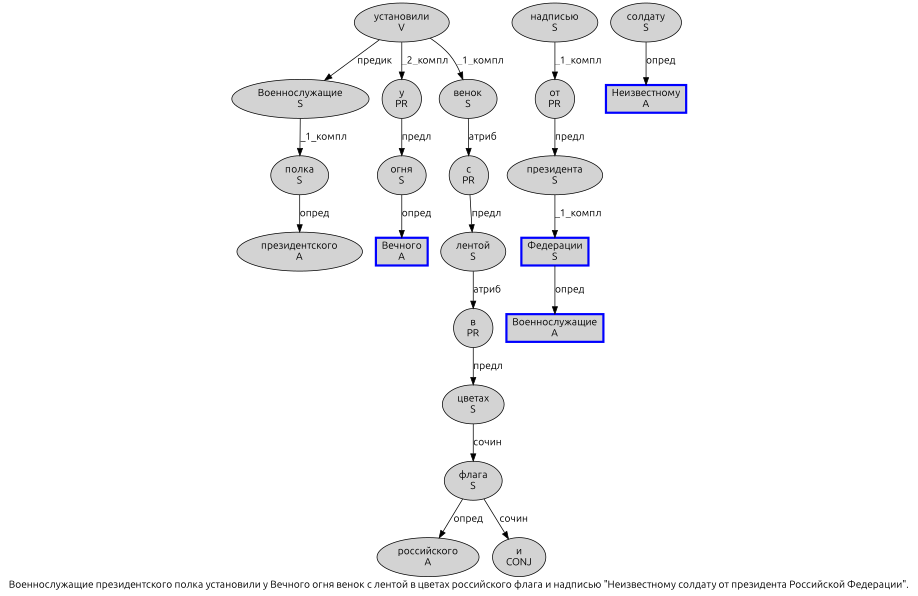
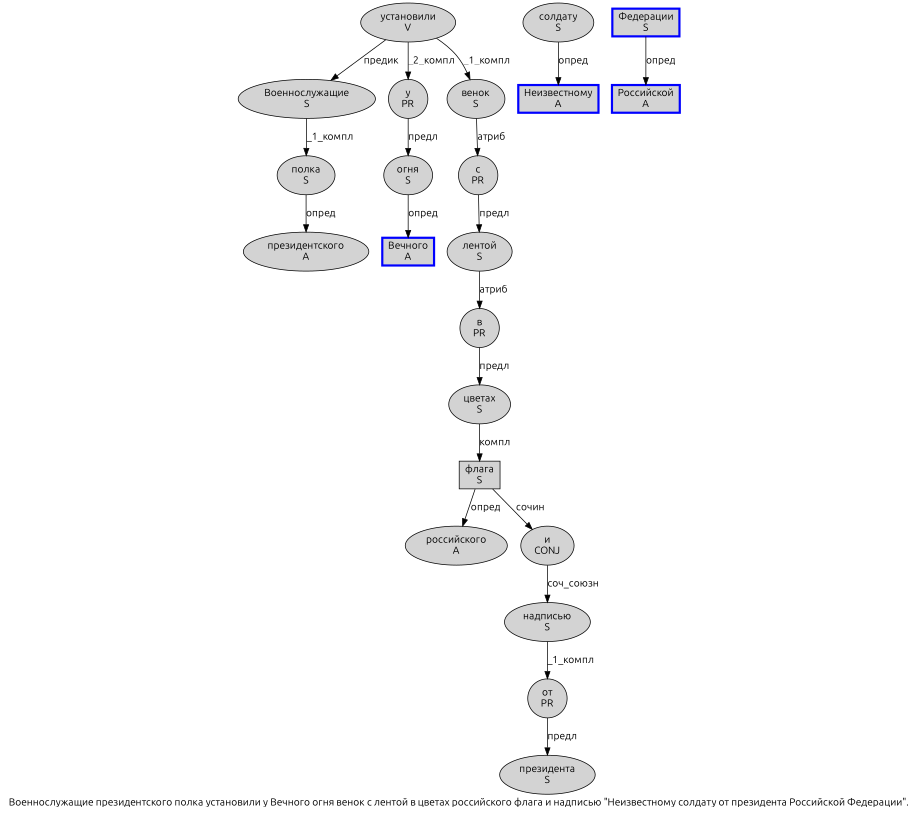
edge "президента S" -> "Федерации S": removed, label "_1_компл"
node "Военнослужащие A": label "Военнослужащие A" -> "Российской A"
edge "цветах S" -> "флага S": label "сочин" -> "компл"
node "флага S": shape ellipse -> box
edge "и CONJ" -> "надписью S": added, label "соч_союзн"
